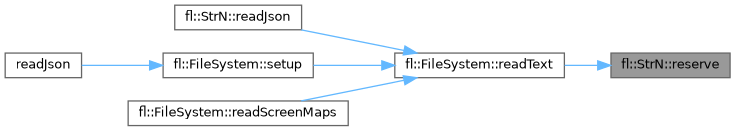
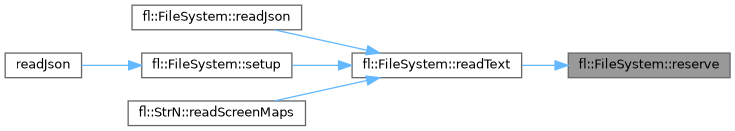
node "fl::StrN::readJson": label "fl::StrN::readJson" -> "fl::FileSystem::readJson"
node "fl::StrN::reserve": label "fl::StrN::reserve" -> "fl::FileSystem::reserve"
node "fl::FileSystem::readScreenMaps": label "fl::FileSystem::readScreenMaps" -> "fl::StrN::readScreenMaps"
